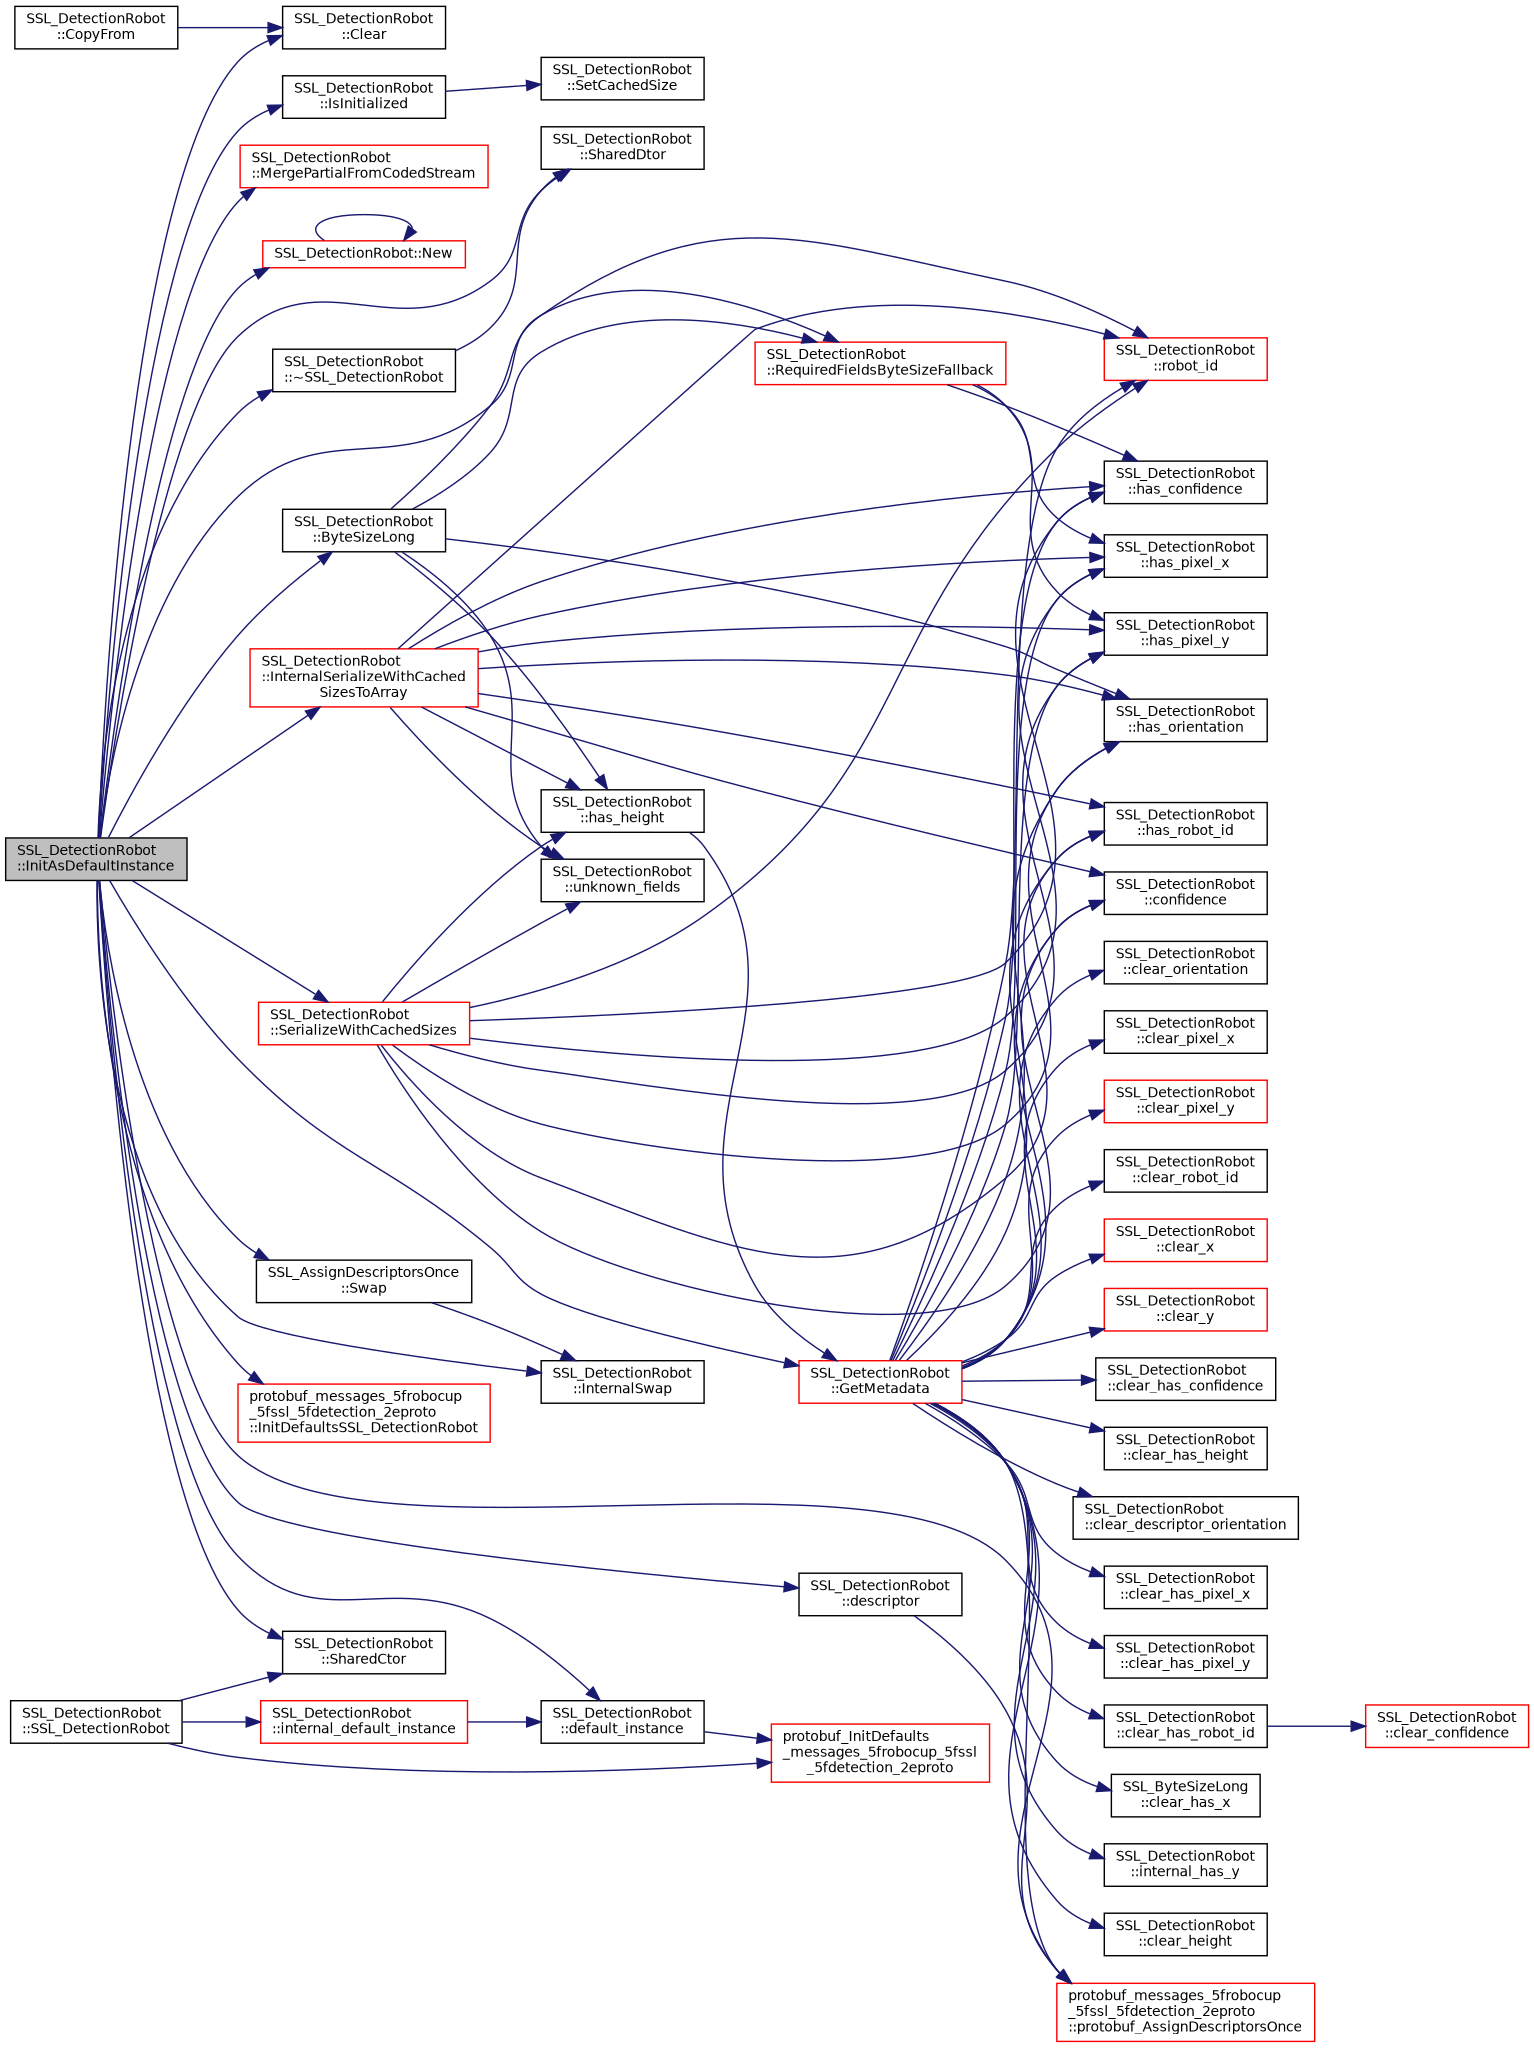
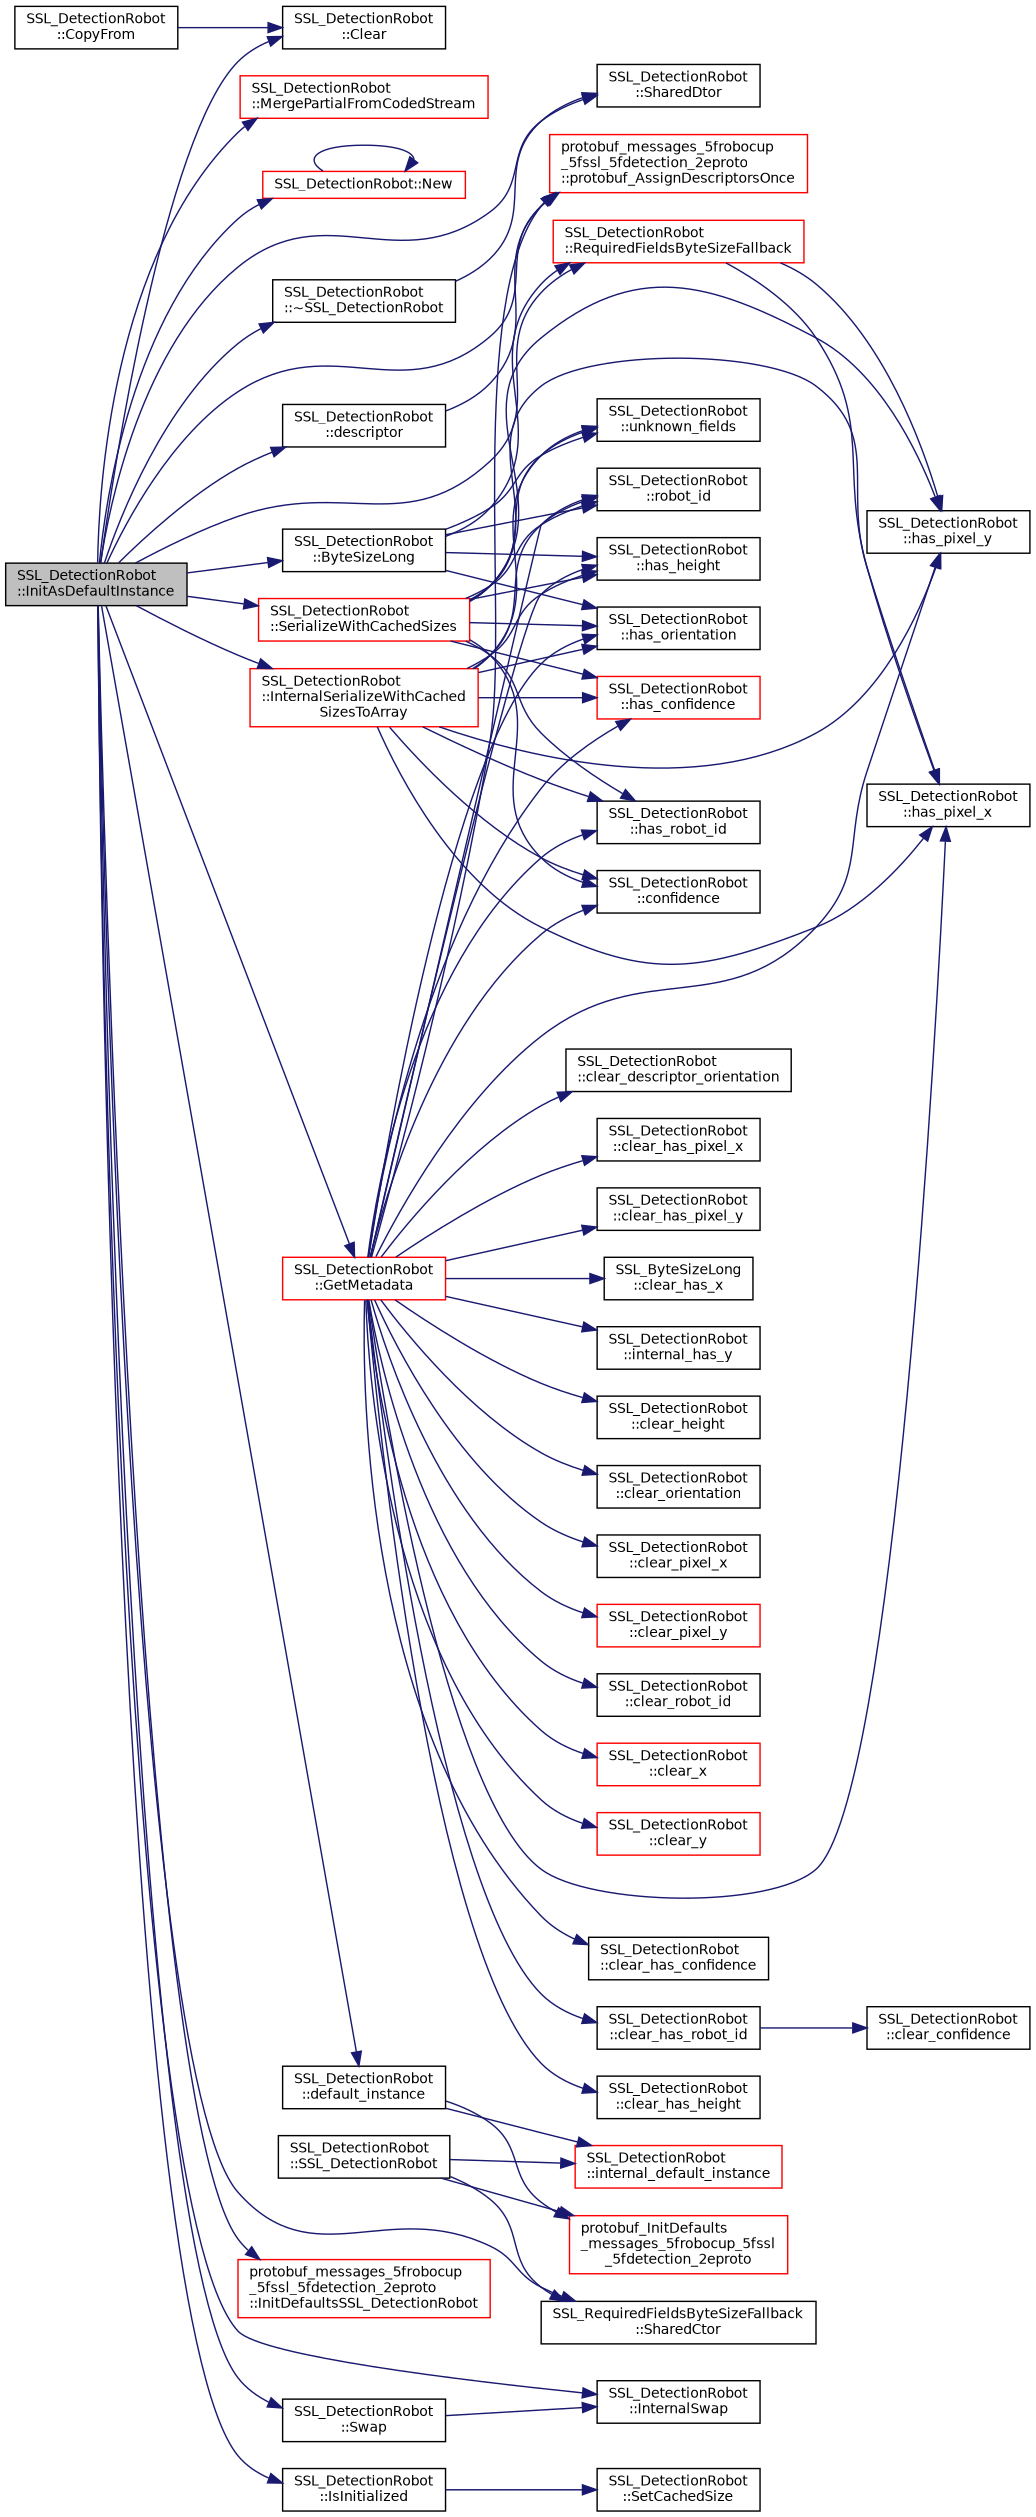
node "SSL_DetectionRobot ::robot_id": color red -> black
edge "SSL_DetectionRobot ::RequiredFieldsByteSizeFallback" -> "SSL_DetectionRobot ::has_confidence": removed
node "SSL_DetectionRobot ::has_confidence": color black -> red
edge "SSL_DetectionRobot ::has_height" -> "SSL_DetectionRobot ::GetMetadata": reversed
node "SSL_AssignDescriptorsOnce ::Swap": label "SSL_AssignDescriptorsOnce ::Swap" -> "SSL_DetectionRobot ::Swap"
node "SSL_DetectionRobot ::SharedCtor": label "SSL_DetectionRobot ::SharedCtor" -> "SSL_RequiredFieldsByteSizeFallback ::SharedCtor"
edge "SSL_DetectionRobot ::internal_default_instance" -> "SSL_DetectionRobot ::default_instance": reversed
node "SSL_DetectionRobot ::clear_confidence": color red -> black
